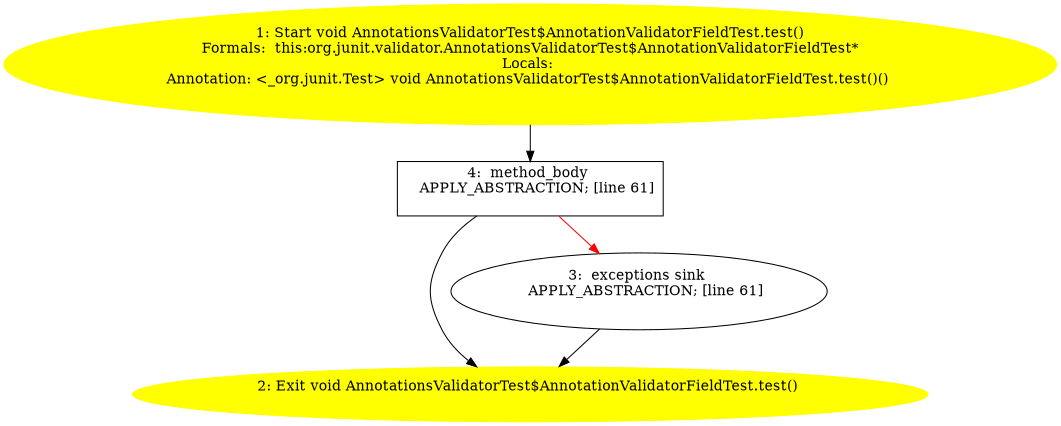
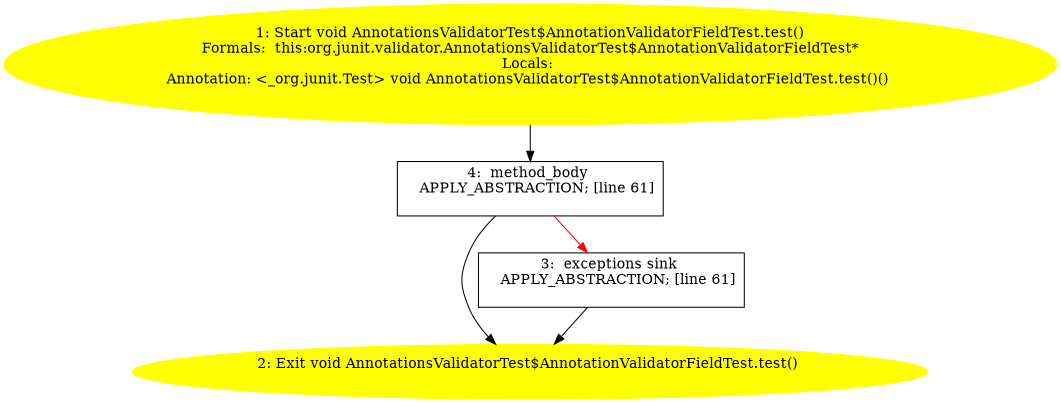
node "3:  exceptions sink APPLY_ABSTRACTION; [line 61]": shape ellipse -> box
